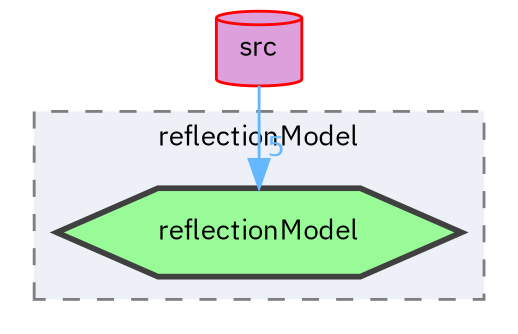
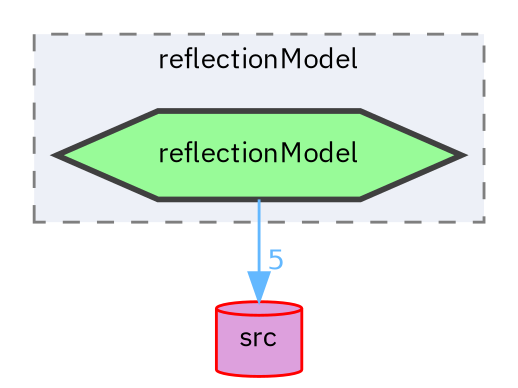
edge "src" -> "reflectionModel": reversed
